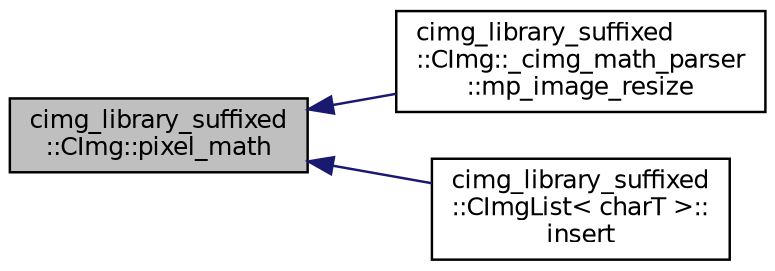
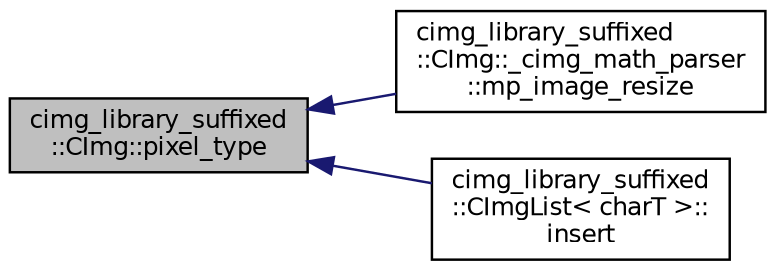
node "cimg_library_suffixed ::CImg::pixel_math": label "cimg_library_suffixed ::CImg::pixel_math" -> "cimg_library_suffixed ::CImg::pixel_type"
